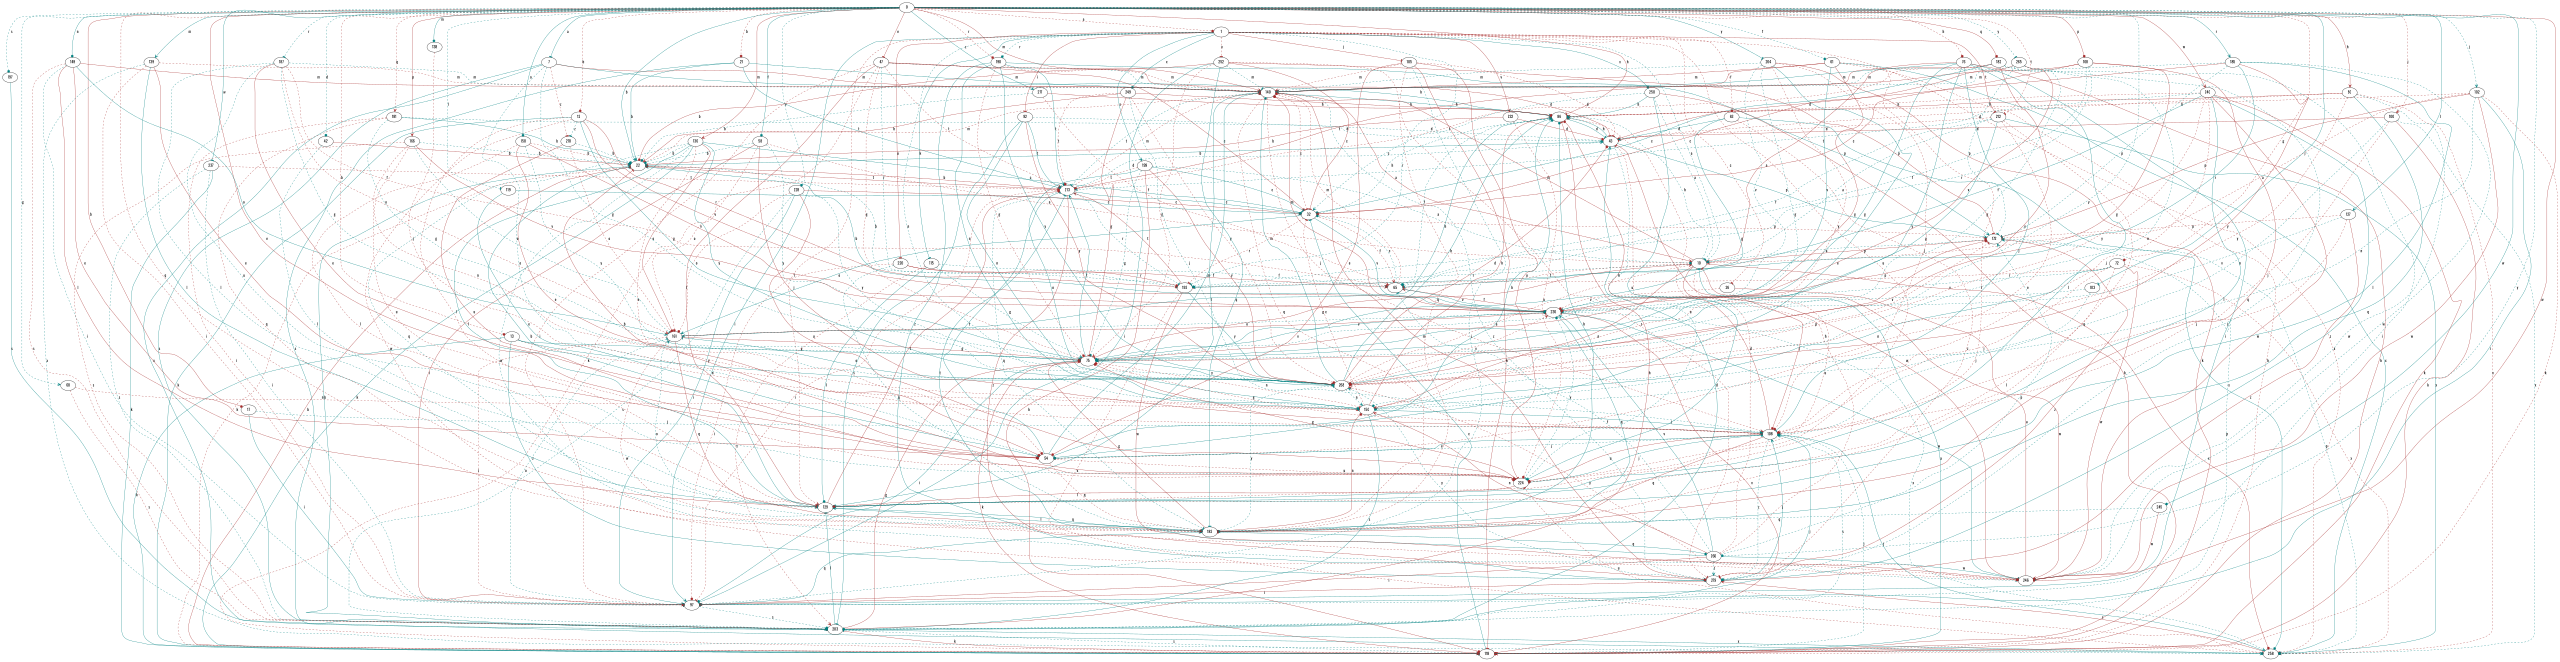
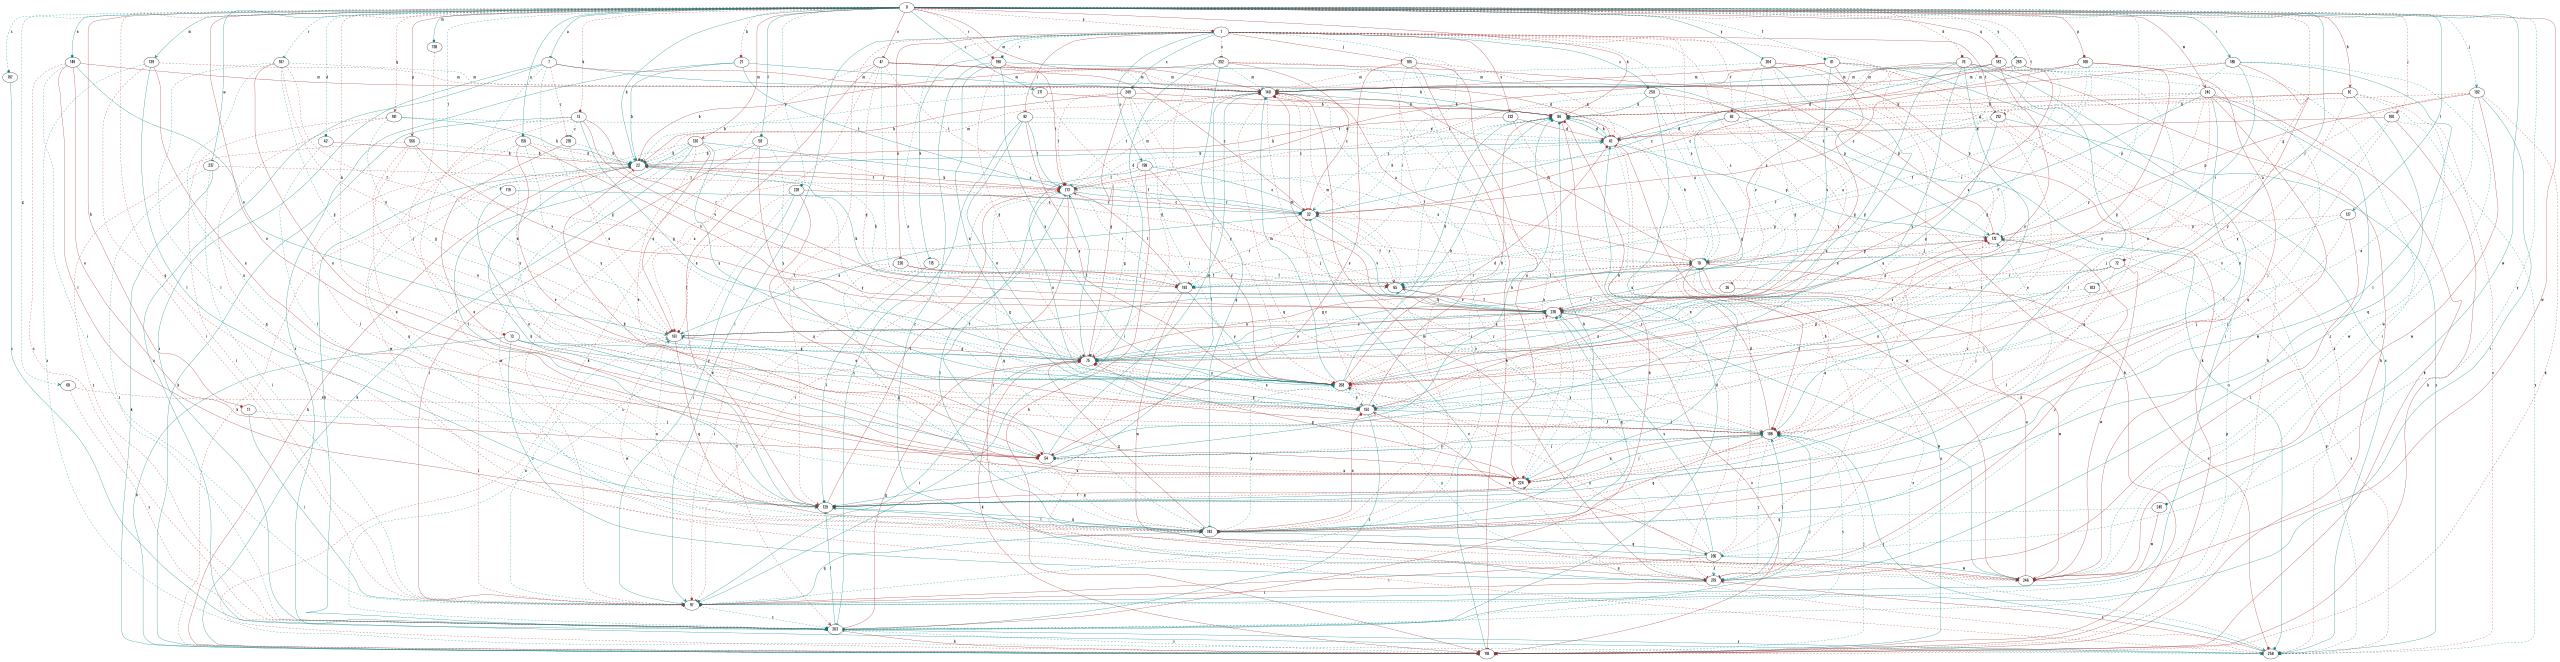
edge "190" -> "213": color teal -> brown
node "166": label "166" -> "566"
